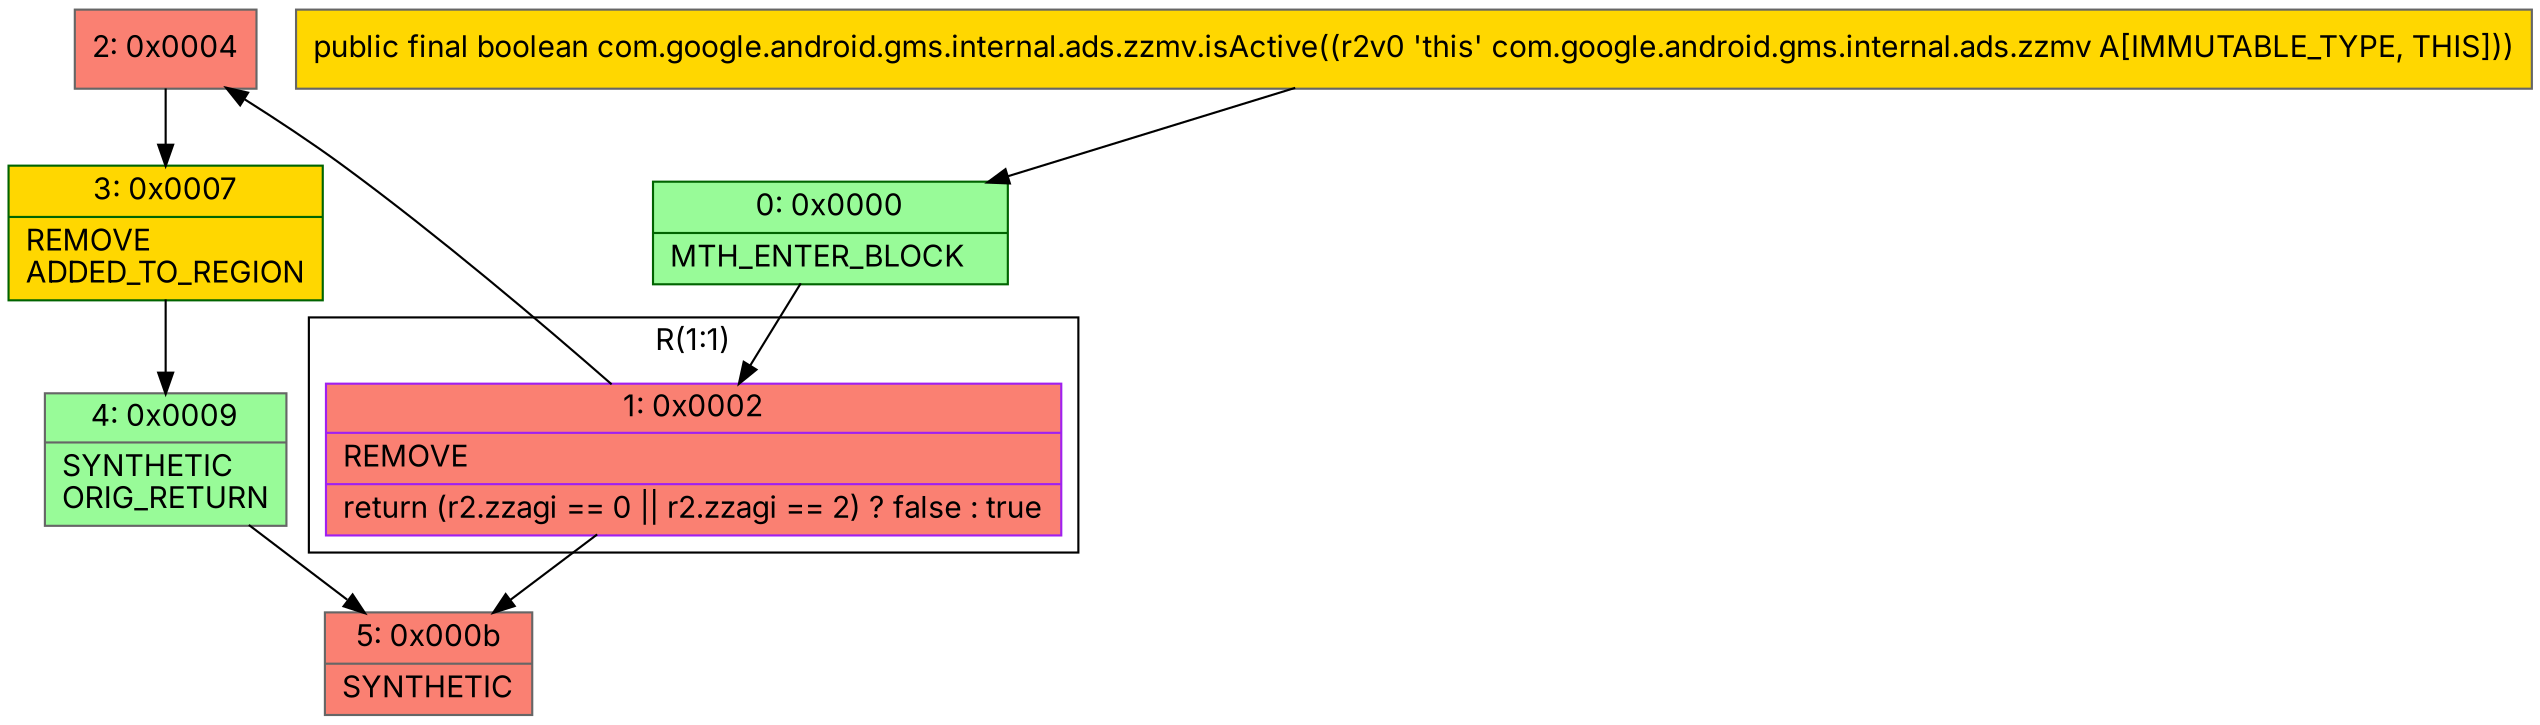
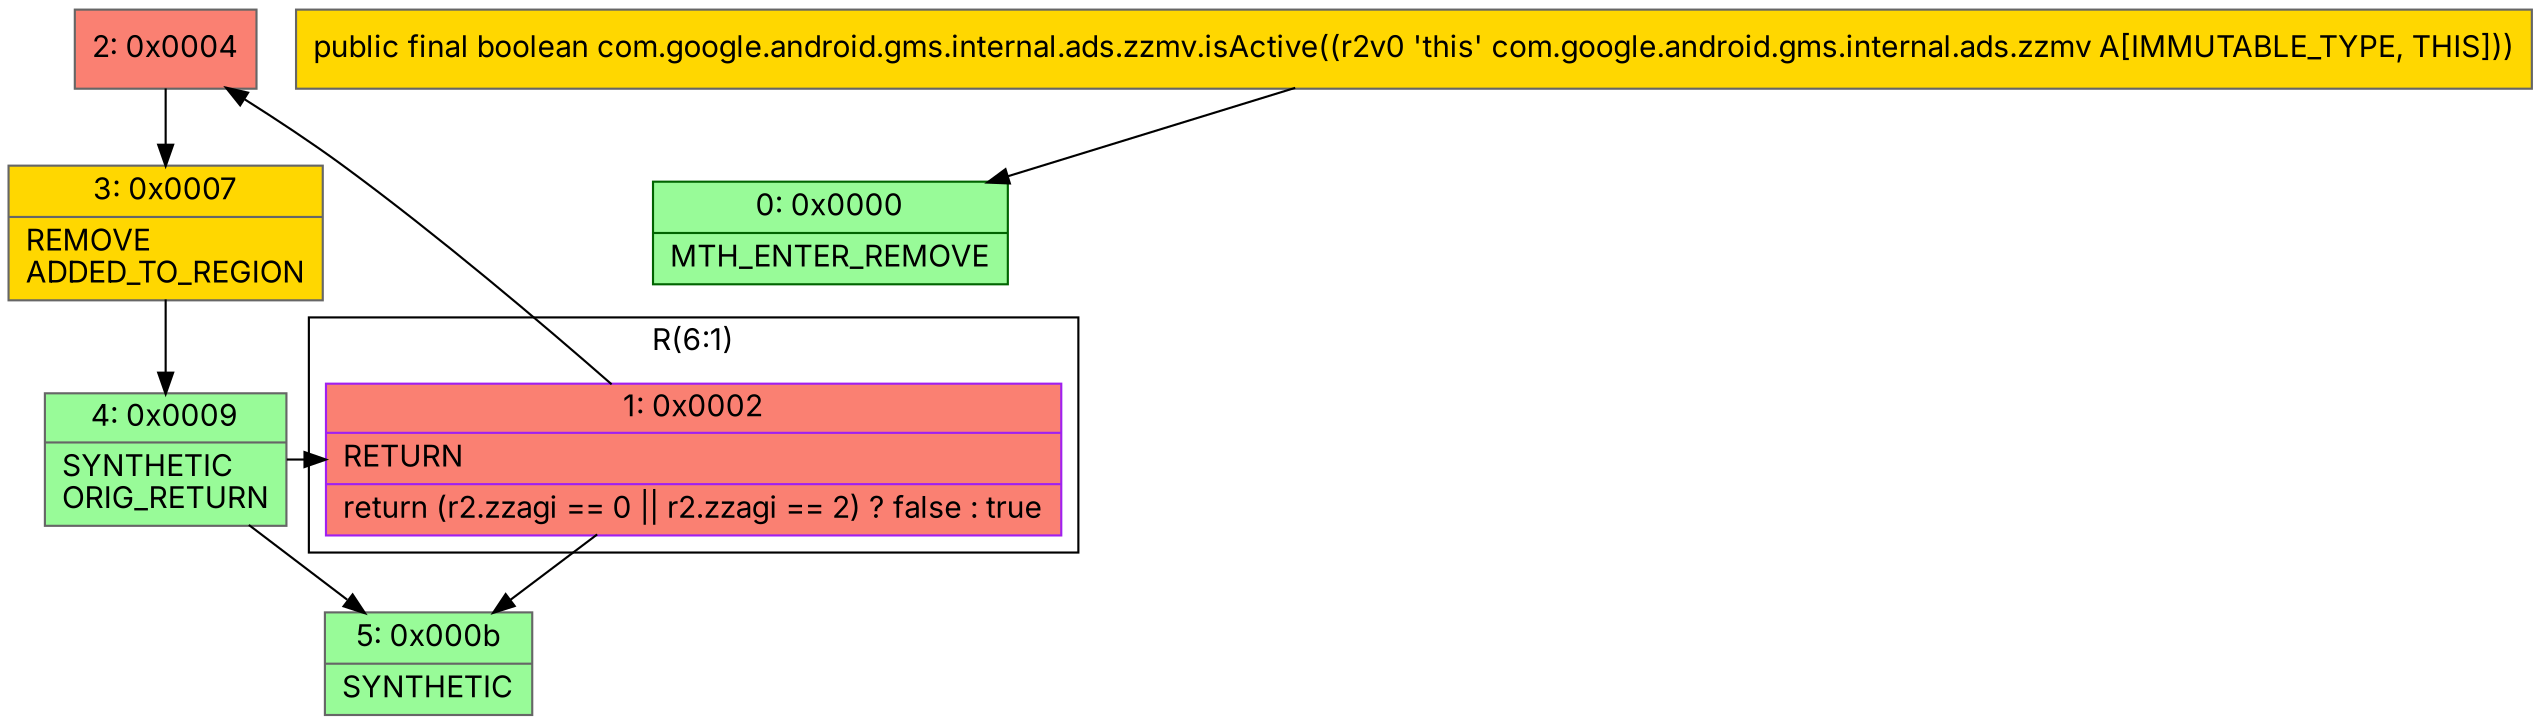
node "3: 0x0007": color darkgreen -> gray40
node "0: 0x0000": text "MTH_ENTER_BLOCK" -> "MTH_ENTER_REMOVE"
edge "0: 0x0000" -> "1: 0x0002": now "4: 0x0009" -> "1: 0x0002"
cluster "R(1:1)": label "R(1:1)" -> "R(6:1)"
node "1: 0x0002": text "REMOVE" -> "RETURN"
node "5: 0x000b": fillcolor salmon -> palegreen
